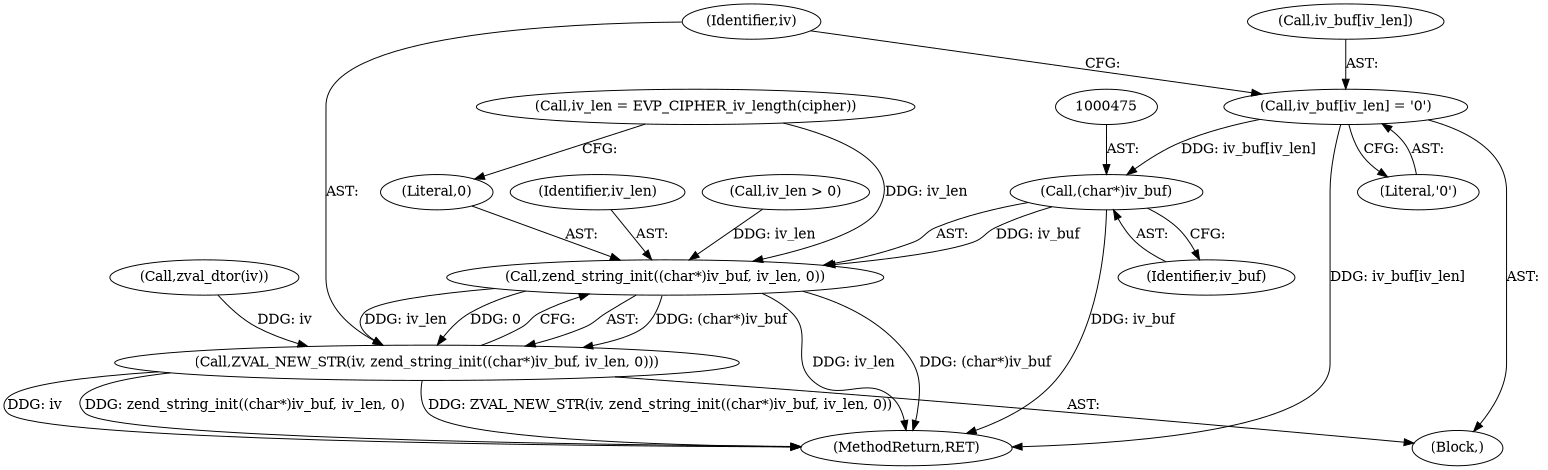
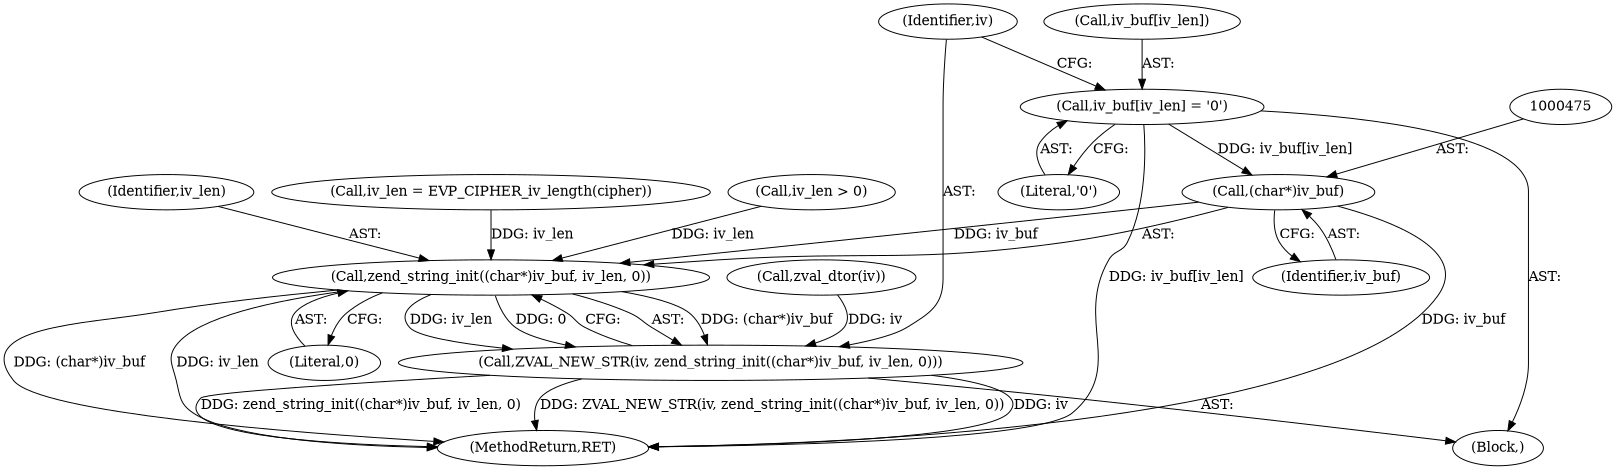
edge "(Call,iv_len = EVP_CIPHER_iv_length(cipher))" -> "(Literal,0)": now "(Call,zend_string_init((char*)iv_buf, iv_len, 0))" -> "(Literal,0)"
